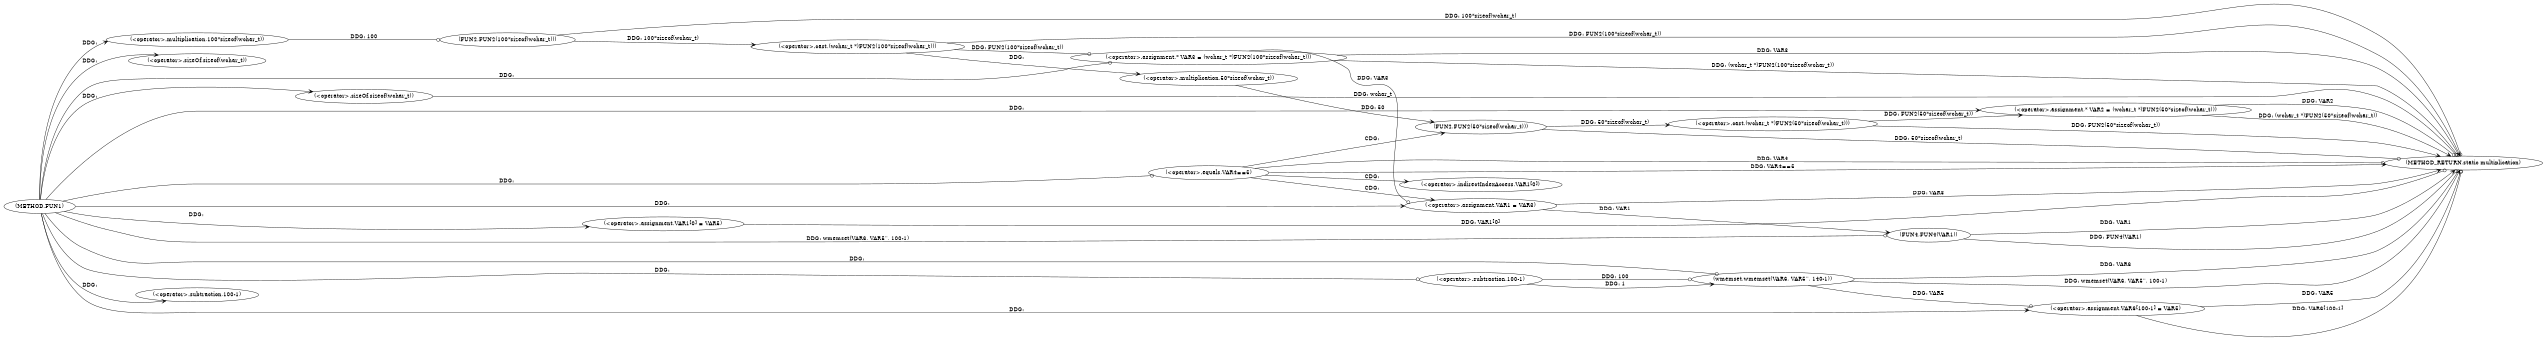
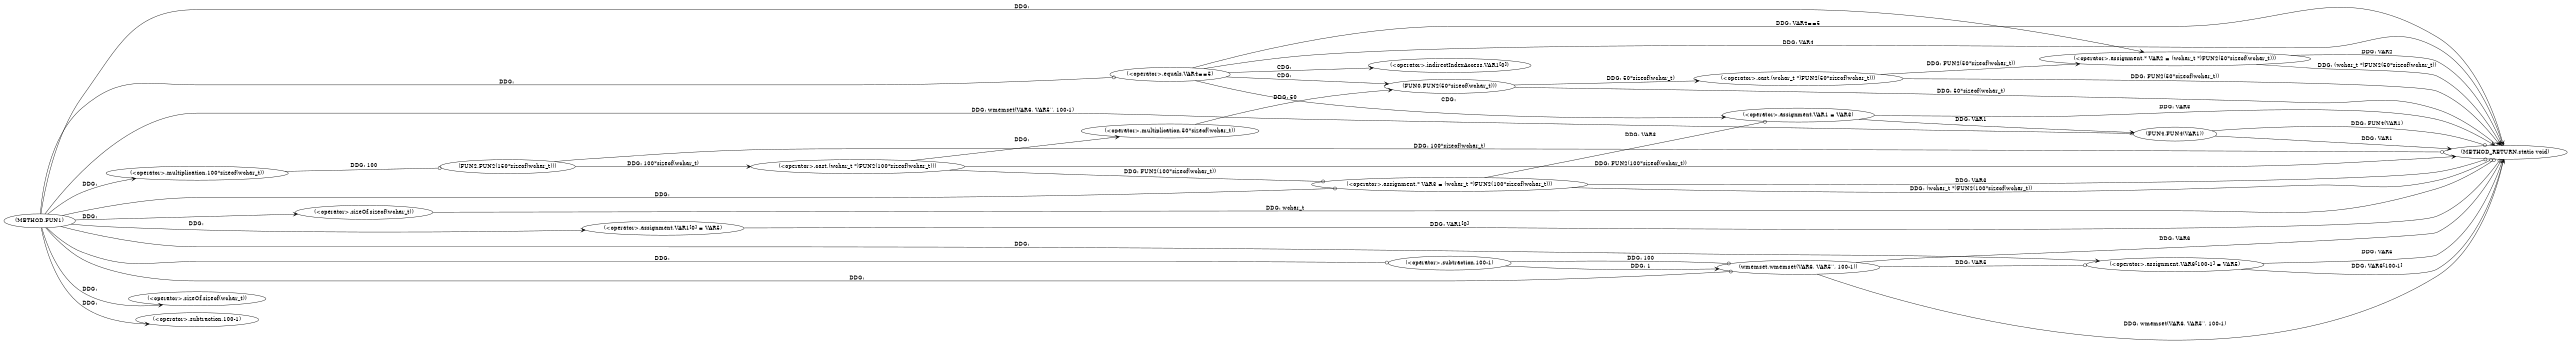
node "(FUN2,FUN2(100*sizeof(wchar_t)))": label "(FUN2,FUN2(100*sizeof(wchar_t)))" -> "(FUN2,FUN2(150*sizeof(wchar_t)))"
node "(FUN2,FUN2(50*sizeof(wchar_t)))": label "(FUN2,FUN2(50*sizeof(wchar_t)))" -> "(FUN0,FUN2(50*sizeof(wchar_t)))"
node "(METHOD_RETURN,static multiplication)": label "(METHOD_RETURN,static multiplication)" -> "(METHOD_RETURN,static void)"
edge "(METHOD,FUN1)" -> "(<operator>.assignment,VAR1 = VAR3)": removed, label "DDG:"
node "(wmemset,wmemset(VAR6, VAR5'', 140-1))": label "(wmemset,wmemset(VAR6, VAR5'', 140-1))" -> "(wmemset,wmemset(VAR6, VAR5'', 100-1))"
